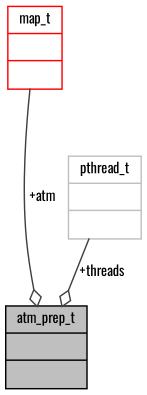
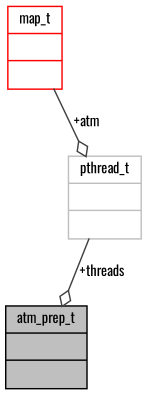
edge "map_t" -> "atm_prep_t": now "map_t" -> "pthread_t"
